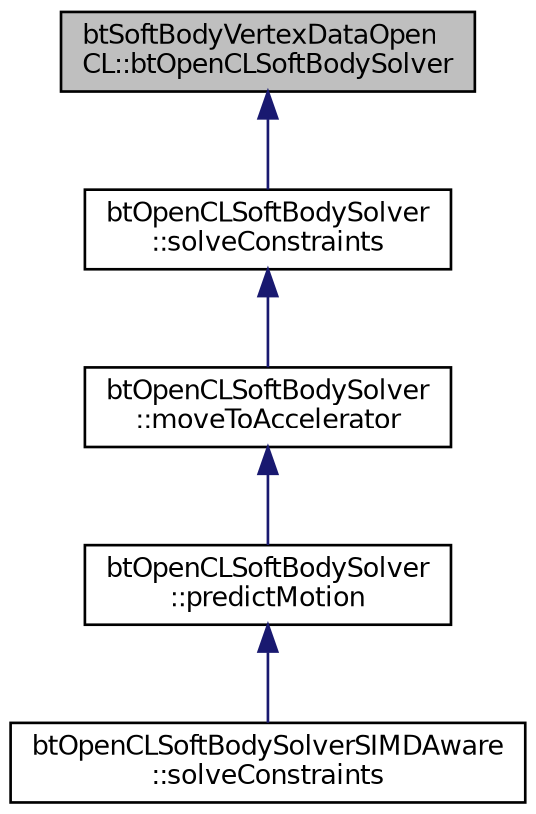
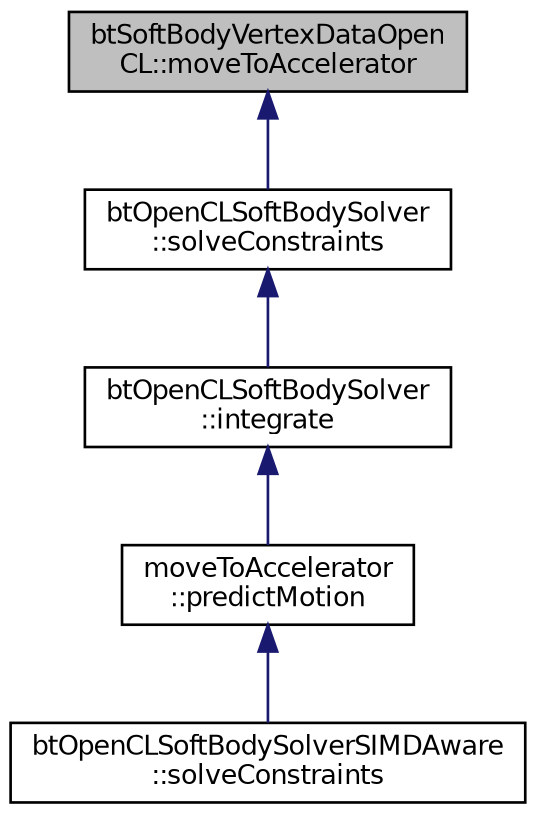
node "btSoftBodyVertexDataOpen CL::btOpenCLSoftBodySolver": label "btSoftBodyVertexDataOpen CL::btOpenCLSoftBodySolver" -> "btSoftBodyVertexDataOpen CL::moveToAccelerator"
node "btOpenCLSoftBodySolver ::moveToAccelerator": label "btOpenCLSoftBodySolver ::moveToAccelerator" -> "btOpenCLSoftBodySolver ::integrate"
node "btOpenCLSoftBodySolver ::predictMotion": label "btOpenCLSoftBodySolver ::predictMotion" -> "moveToAccelerator ::predictMotion"
